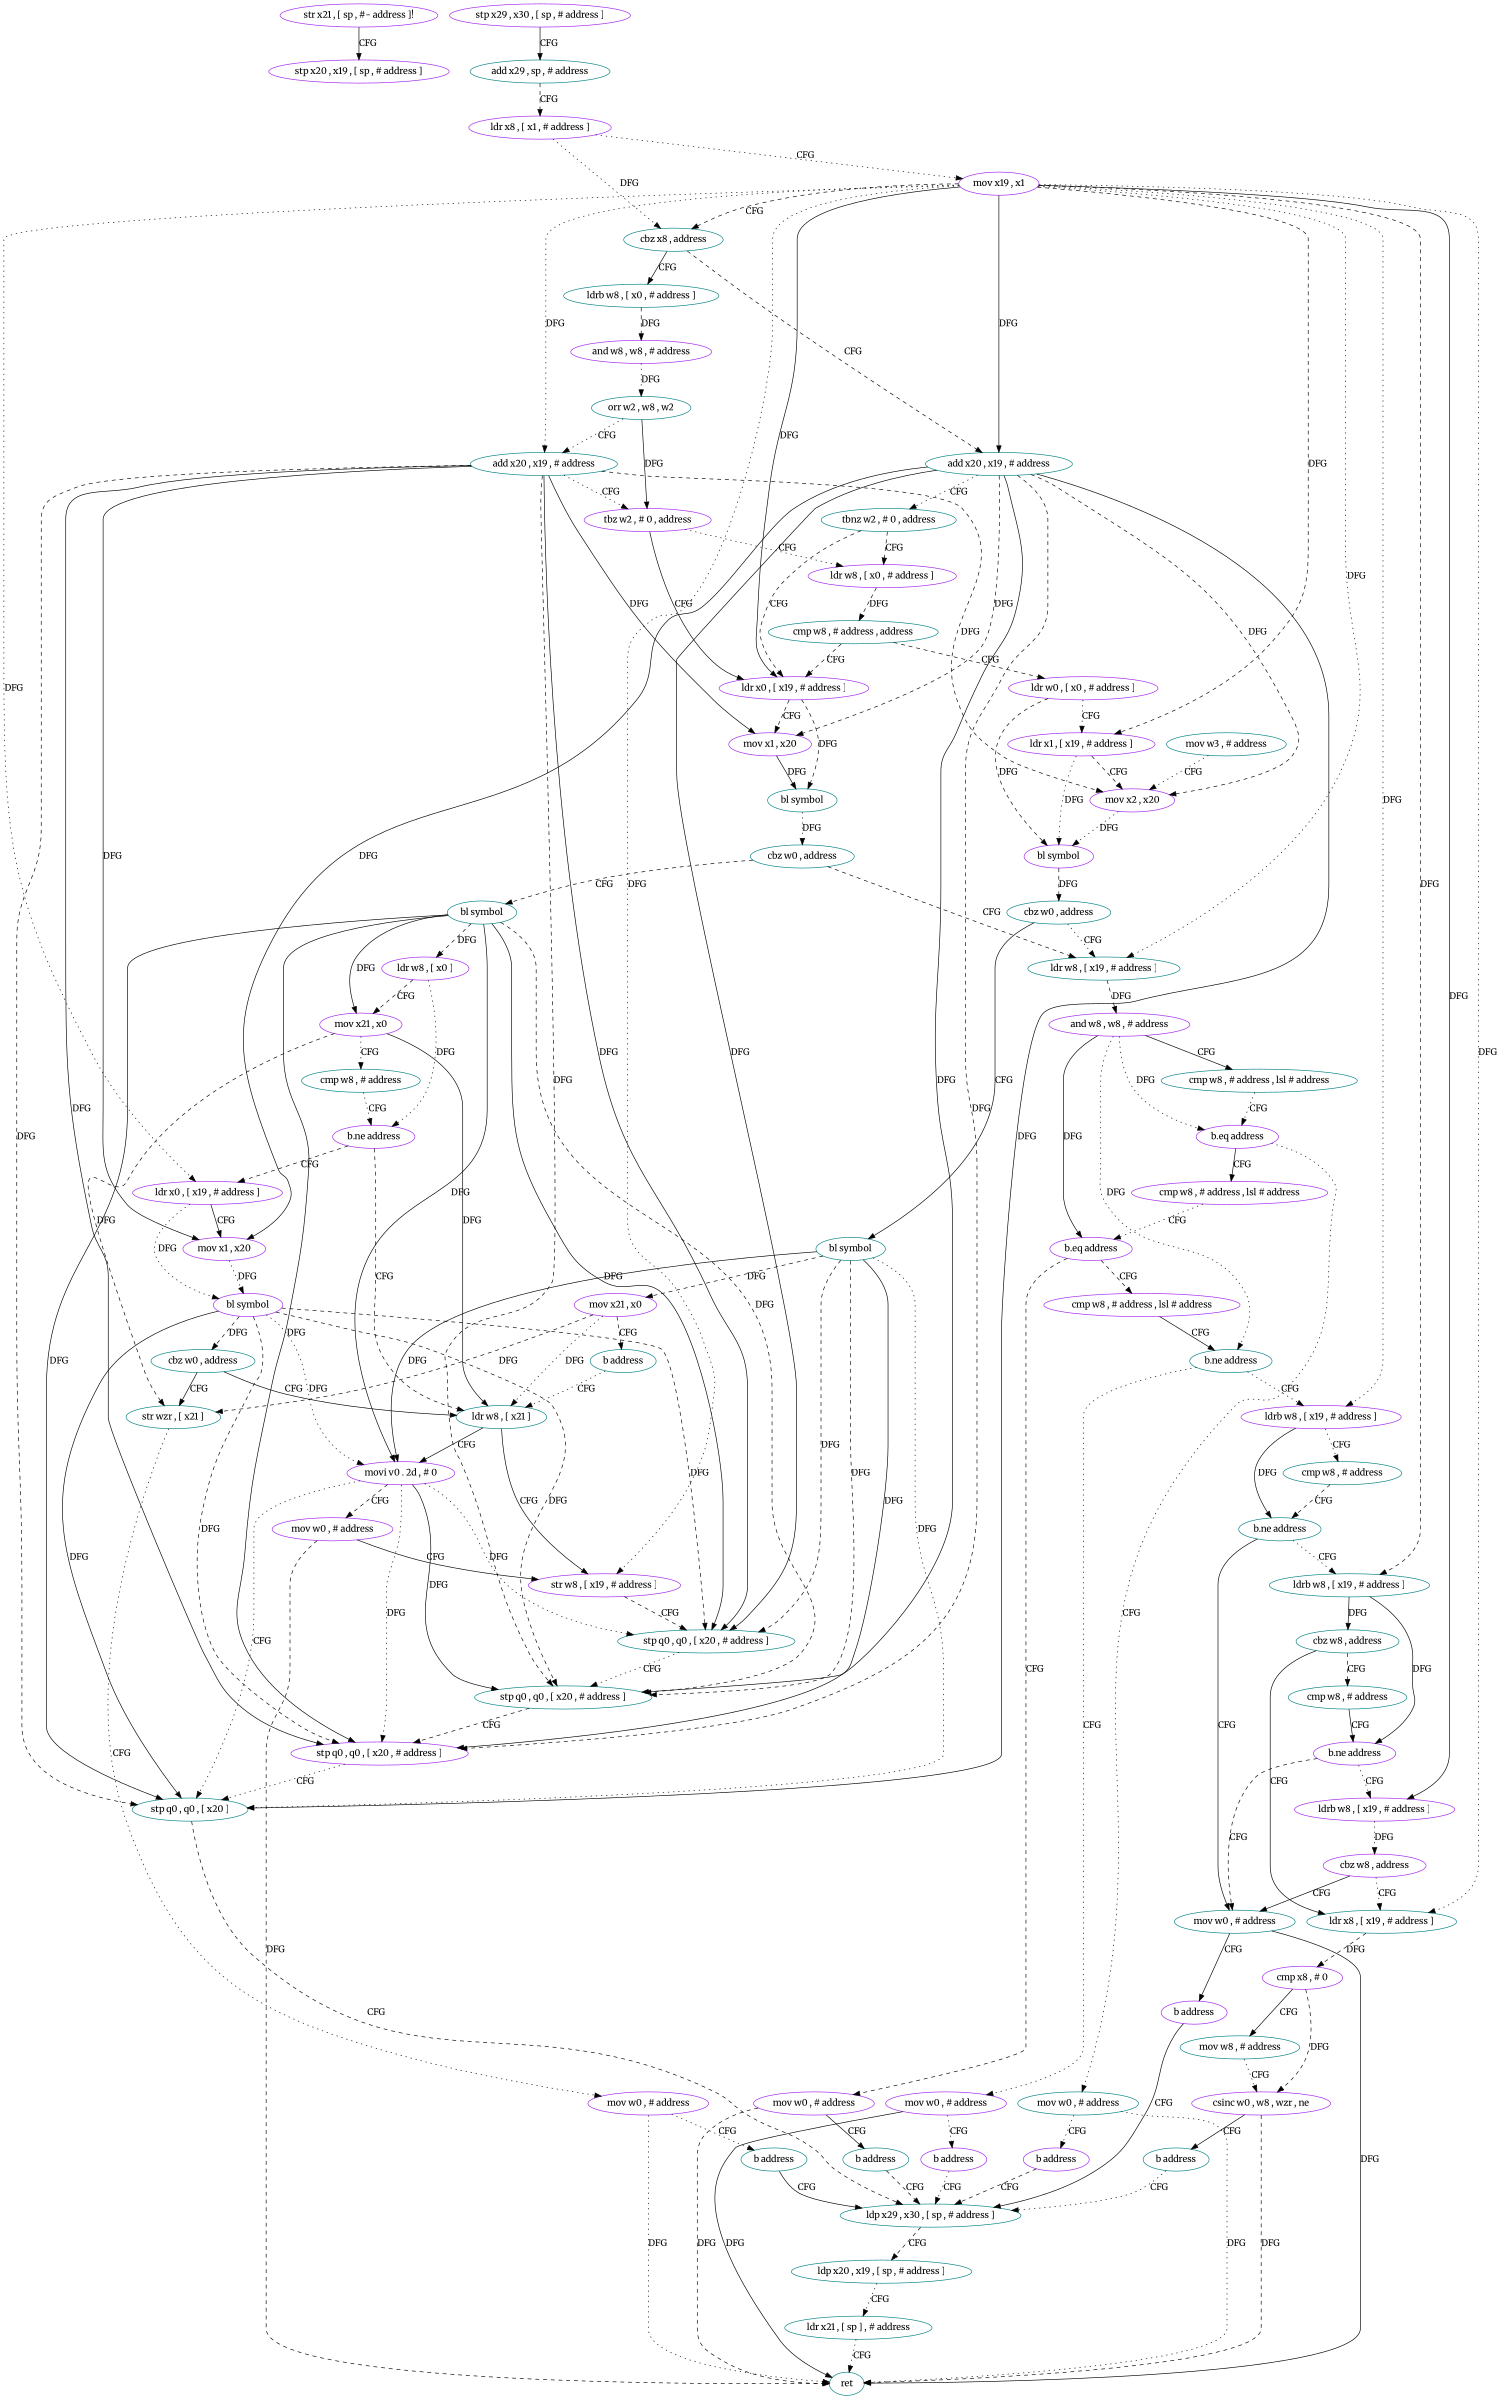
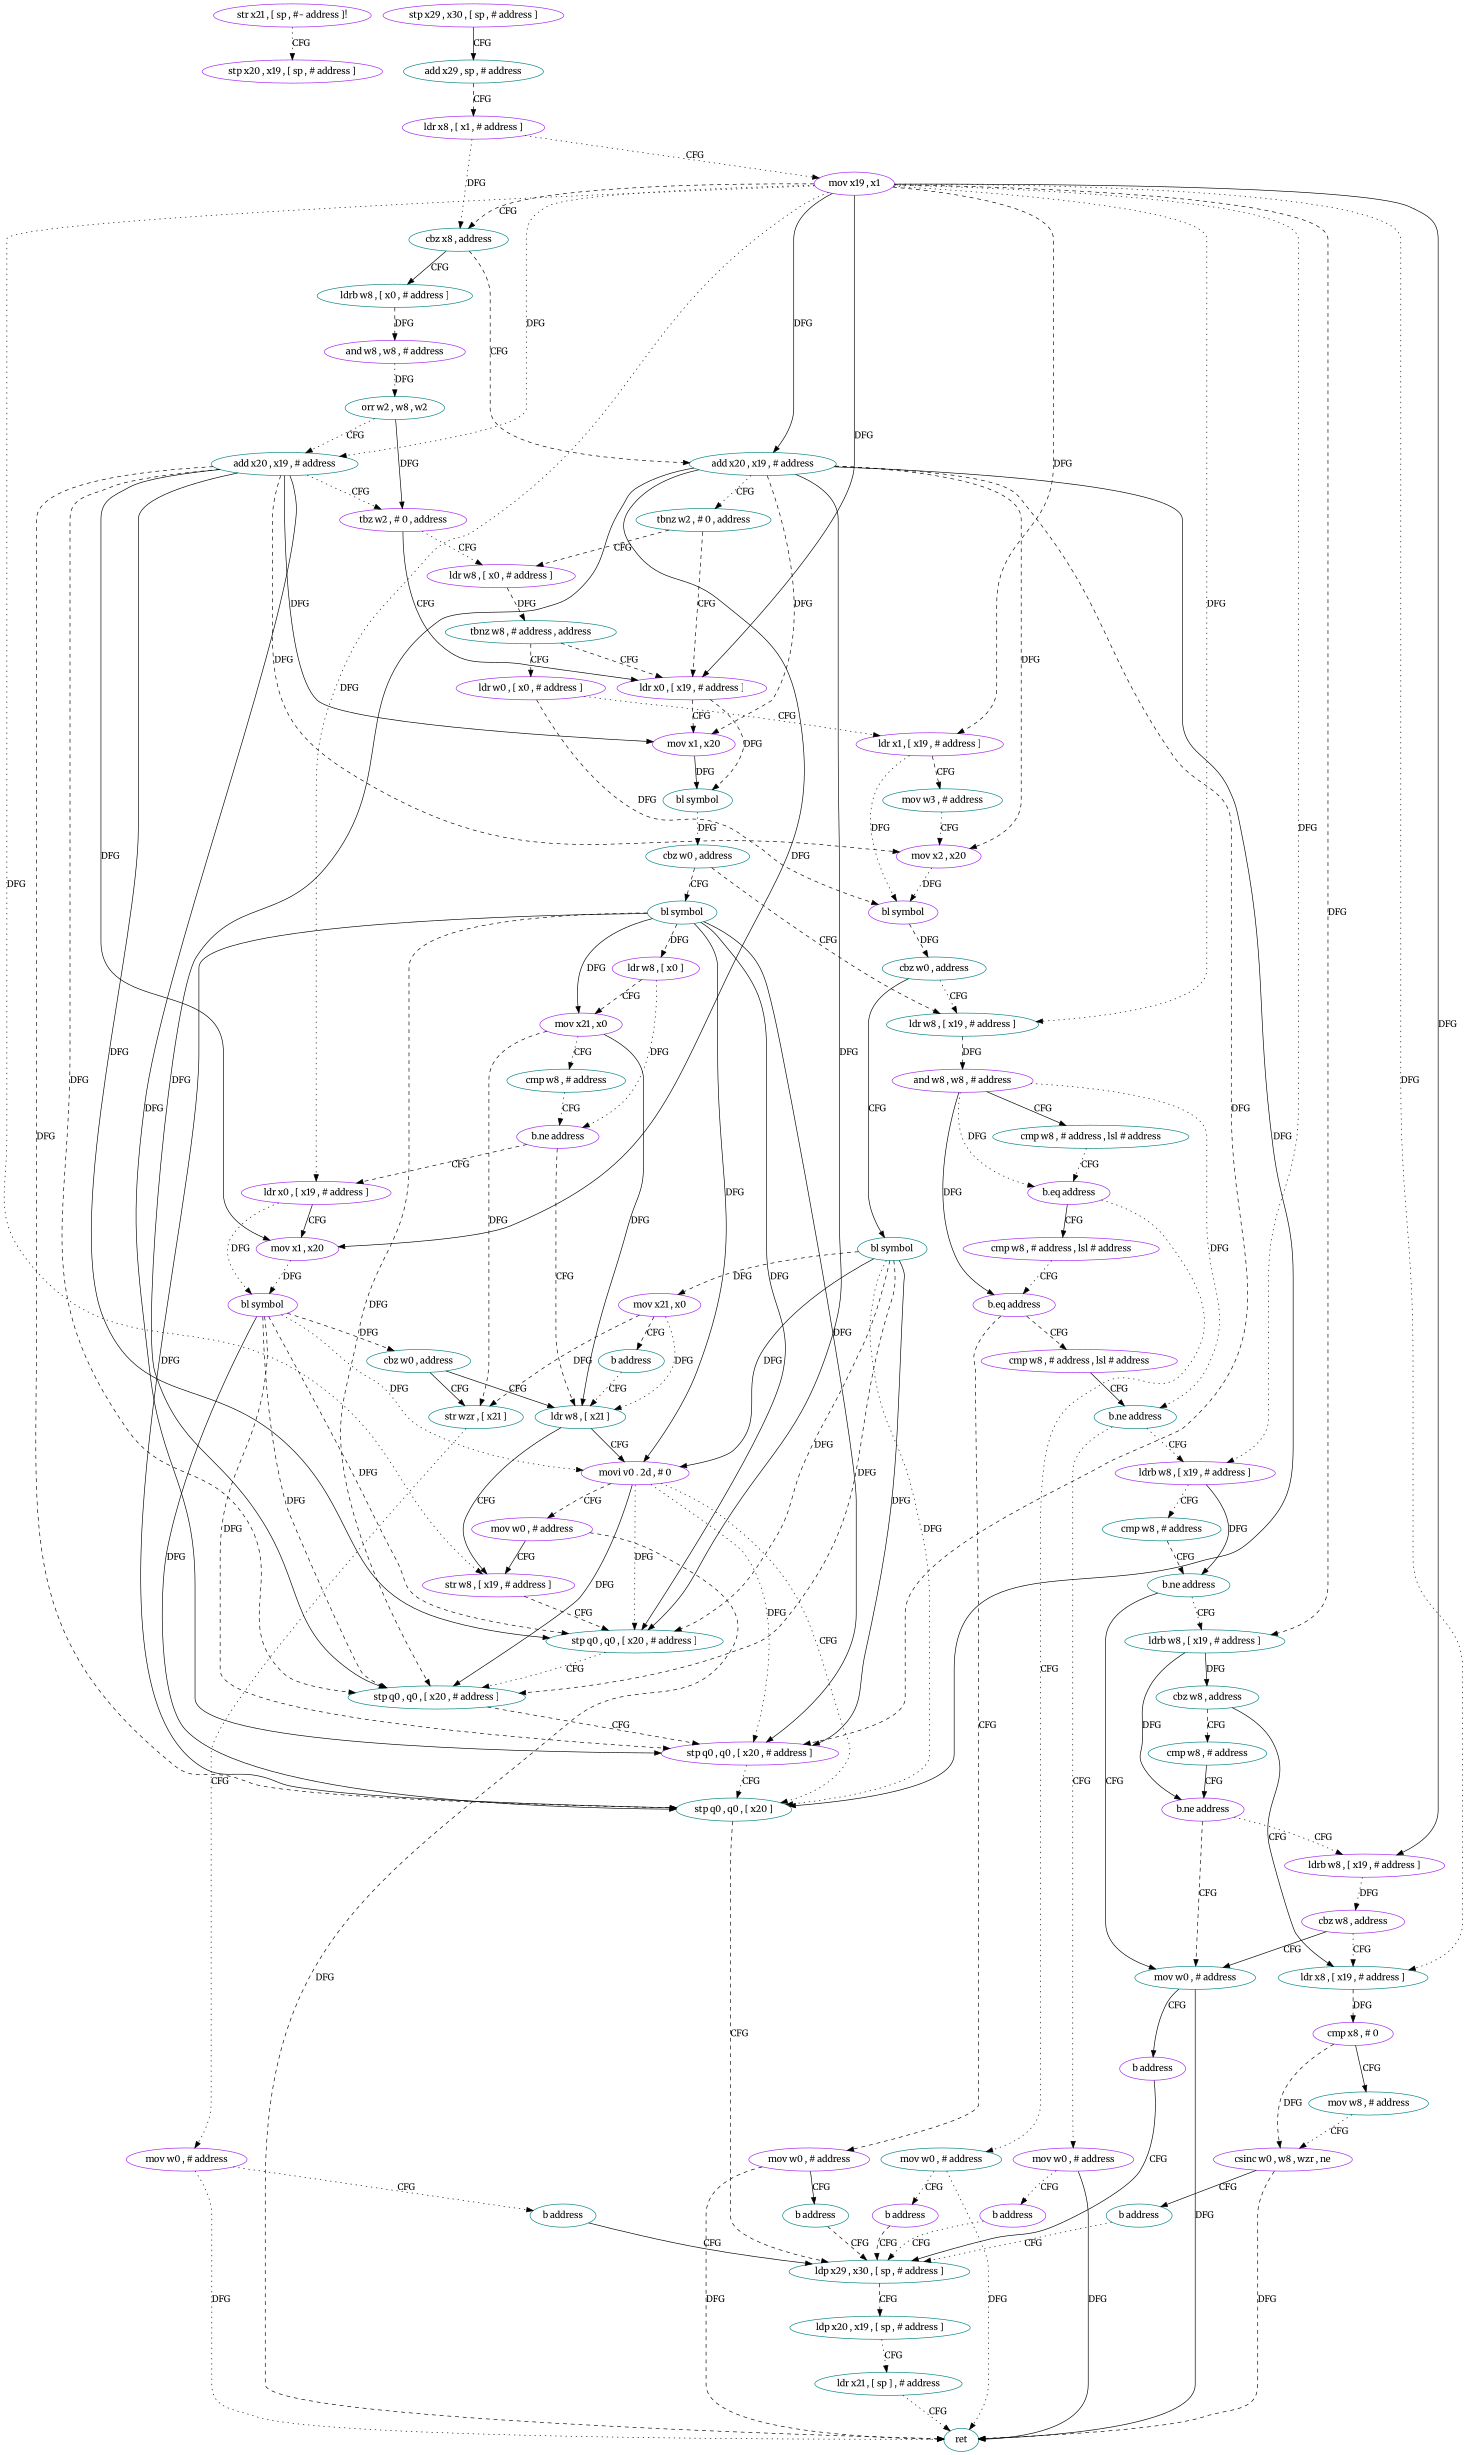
edge "str x21 , [ sp , #- address ]!" -> "stp x20 , x19 , [ sp , # address ]": style solid -> dotted
node "cmp w8 , # address , address": label "cmp w8 , # address , address" -> "tbnz w8 , # address , address"
edge "ldr x1 , [ x19 , # address ]" -> "mov x2 , x20": now "ldr x1 , [ x19 , # address ]" -> "mov w3 , # address"
